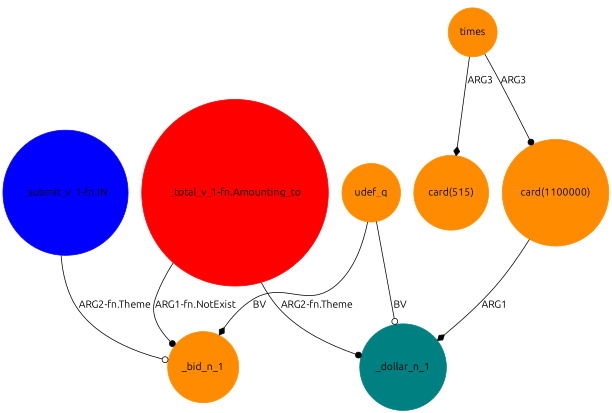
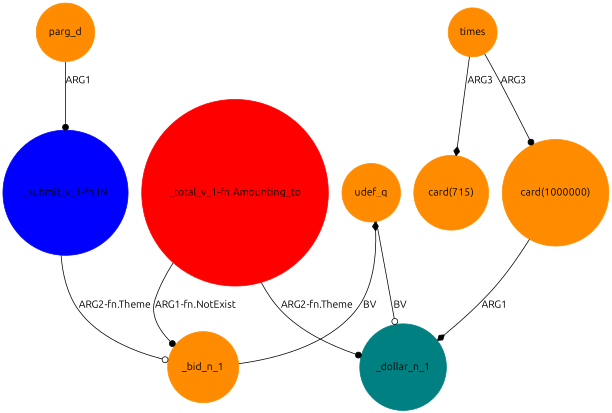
node "parg_d": added
node "card(515)": label "card(515)" -> "card(715)"
node "card(1100000)": label "card(1100000)" -> "card(1000000)"
edge "udef_q" -> "_bid_n_1": reversed
